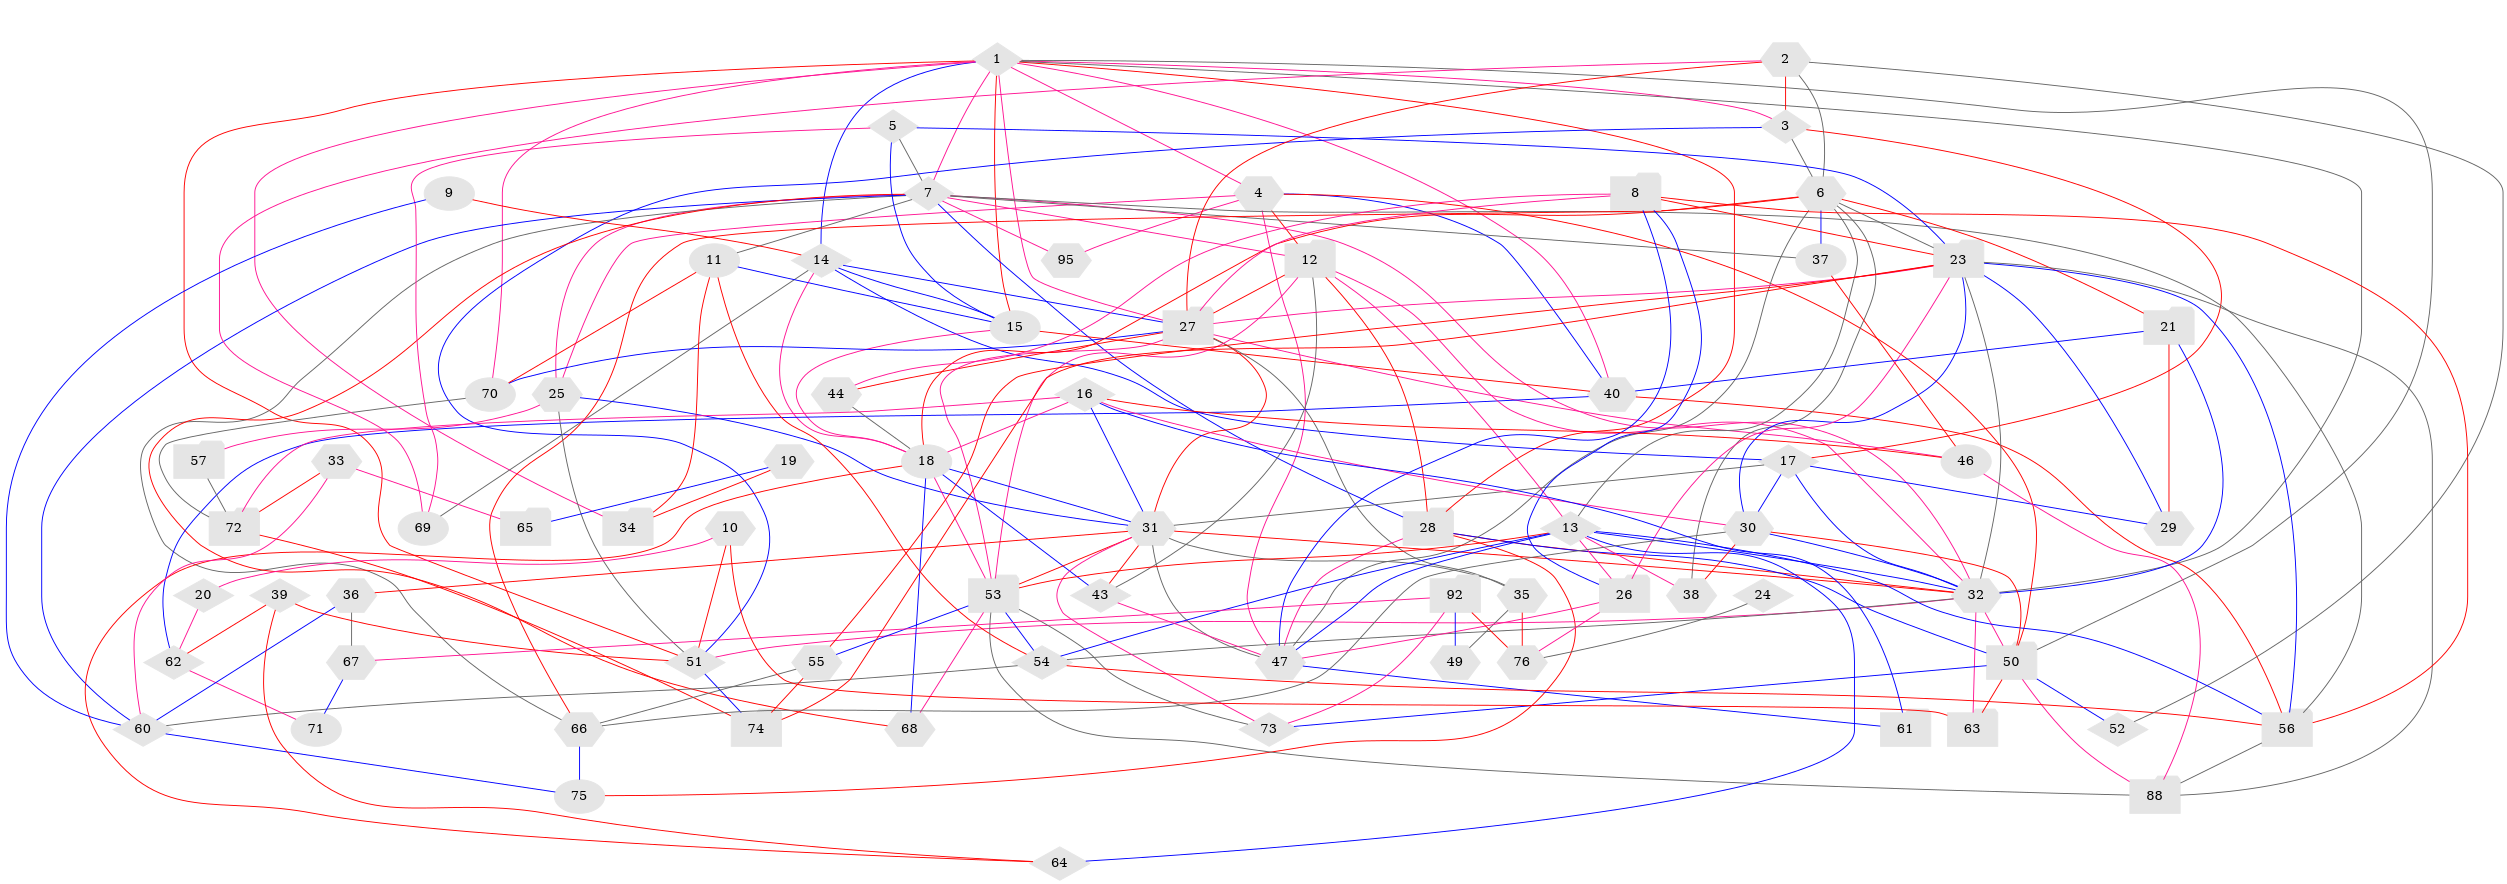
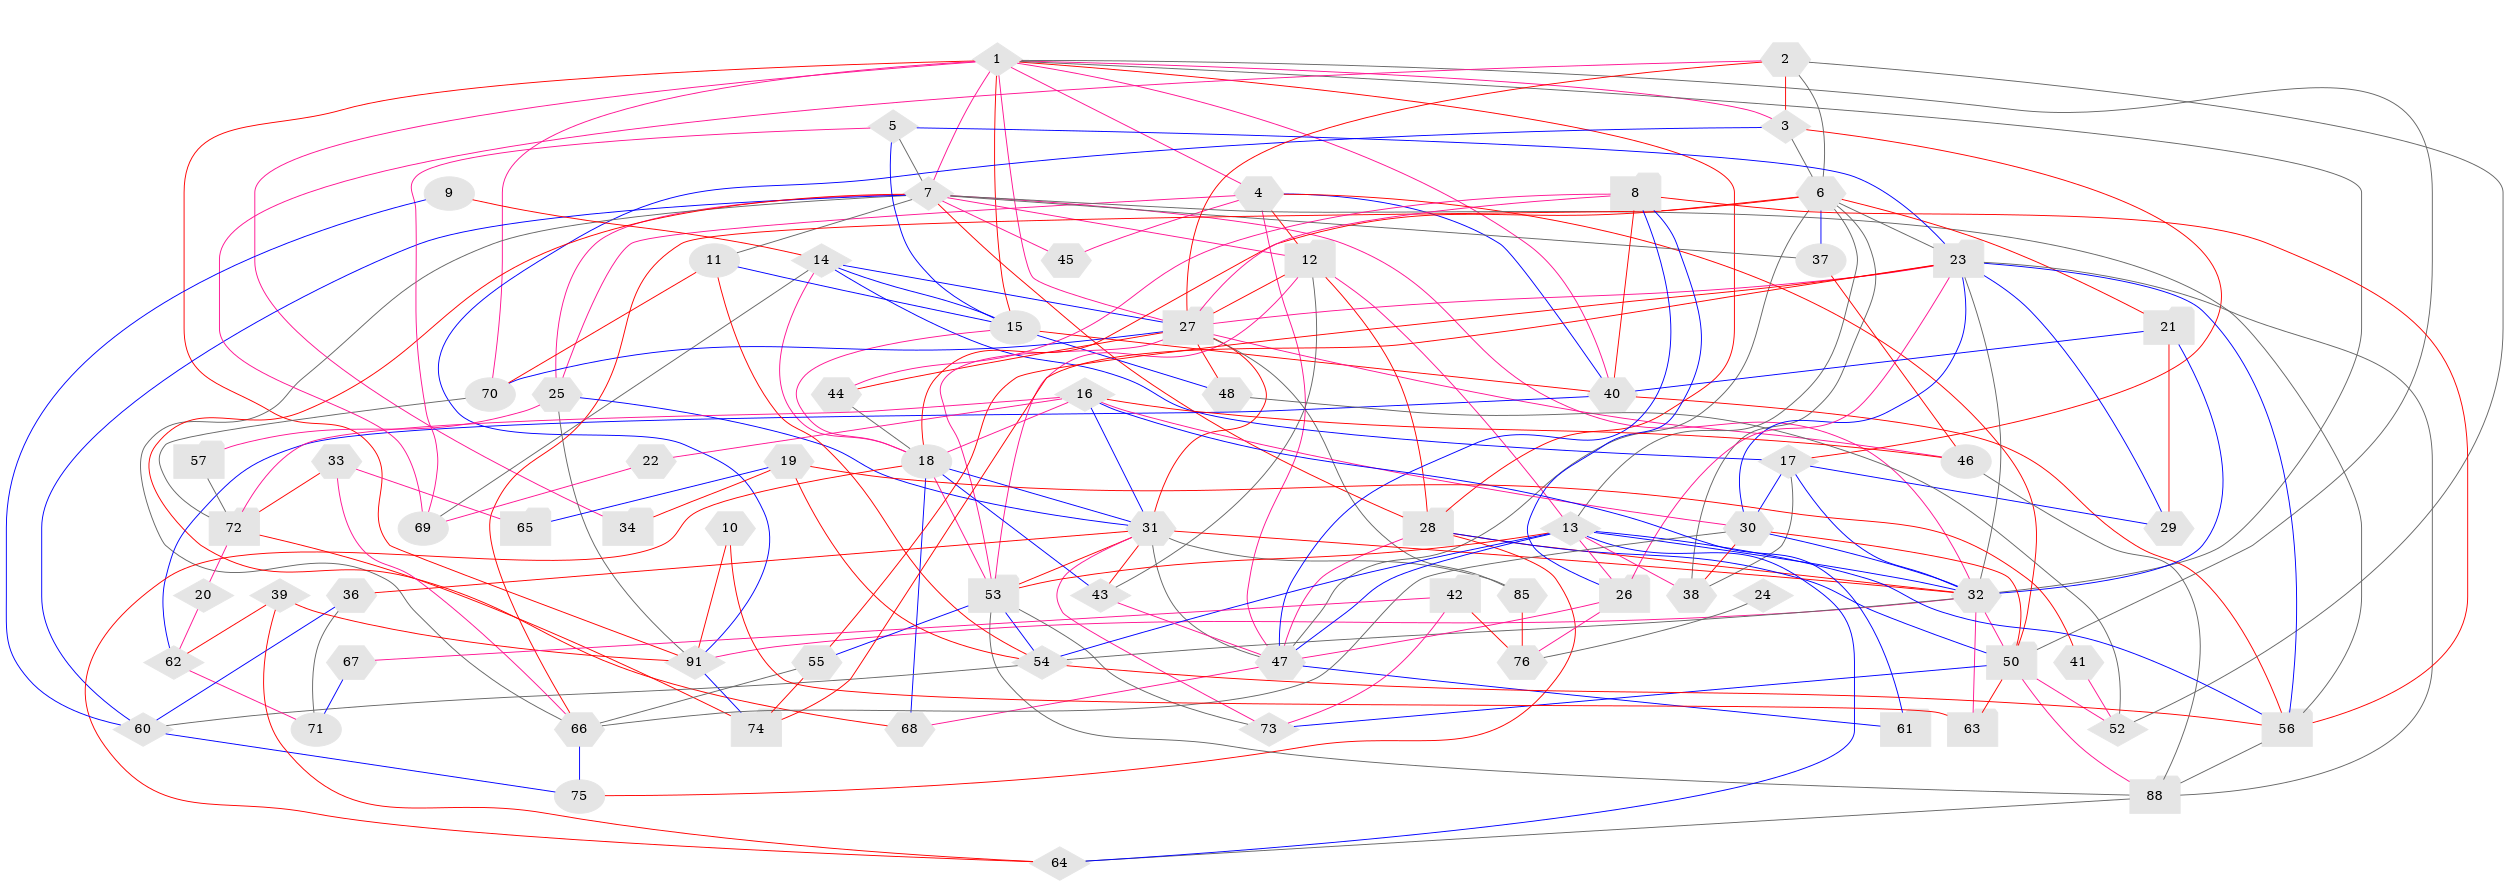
edge "1" -- "14": removed
edge "8" -- "23": now "8" -- "40"
node "95": label "95" -> "45"
edge "7" -- "28": color blue -> red
node "48": added
edge "11" -- "34": removed
edge "12" -- "32": removed
node "22": added
edge "17" -- "31": now "17" -- "38"
edge "10" -- "20": now "72" -- "20"
edge "46" -- "88": color deeppink -> gray40
node "92": label "92" -> "42"
node "35": label "35" -> "85"
edge "19" -- "54": added
edge "33" -- "60": now "33" -- "66"
edge "36" -- "67": now "36" -- "71"
node "51": label "51" -> "91"
edge "53" -- "68": now "47" -- "68"
node "49": removed
node "41": added
edge "50" -- "52": color blue -> deeppink
edge "88" -- "64": added
